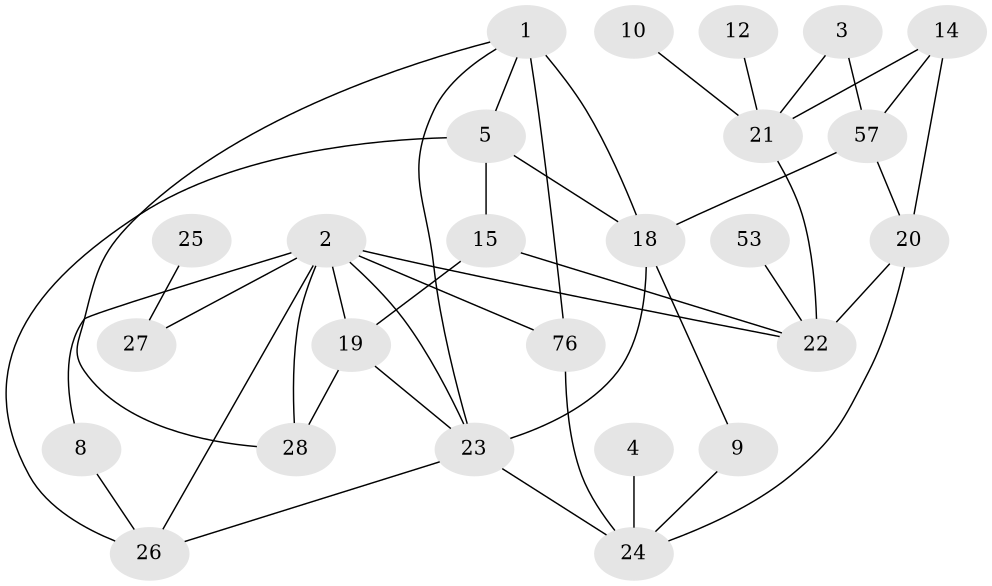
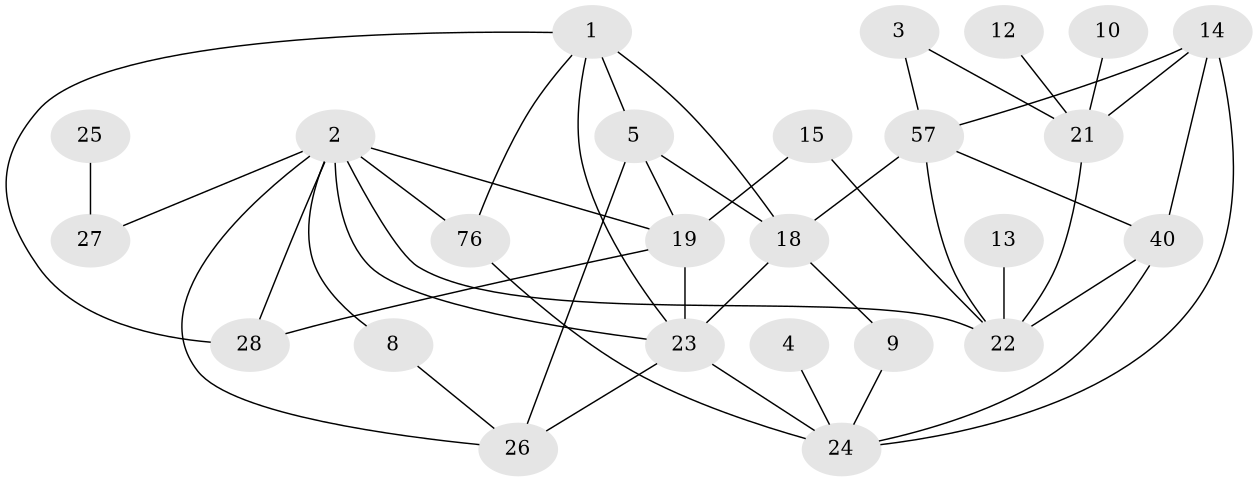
edge "5" -- "15": now "5" -- "19"
node "53": label "53" -> "13"
node "20": label "20" -> "40"
edge "57" -- "22": added
edge "14" -- "24": added
